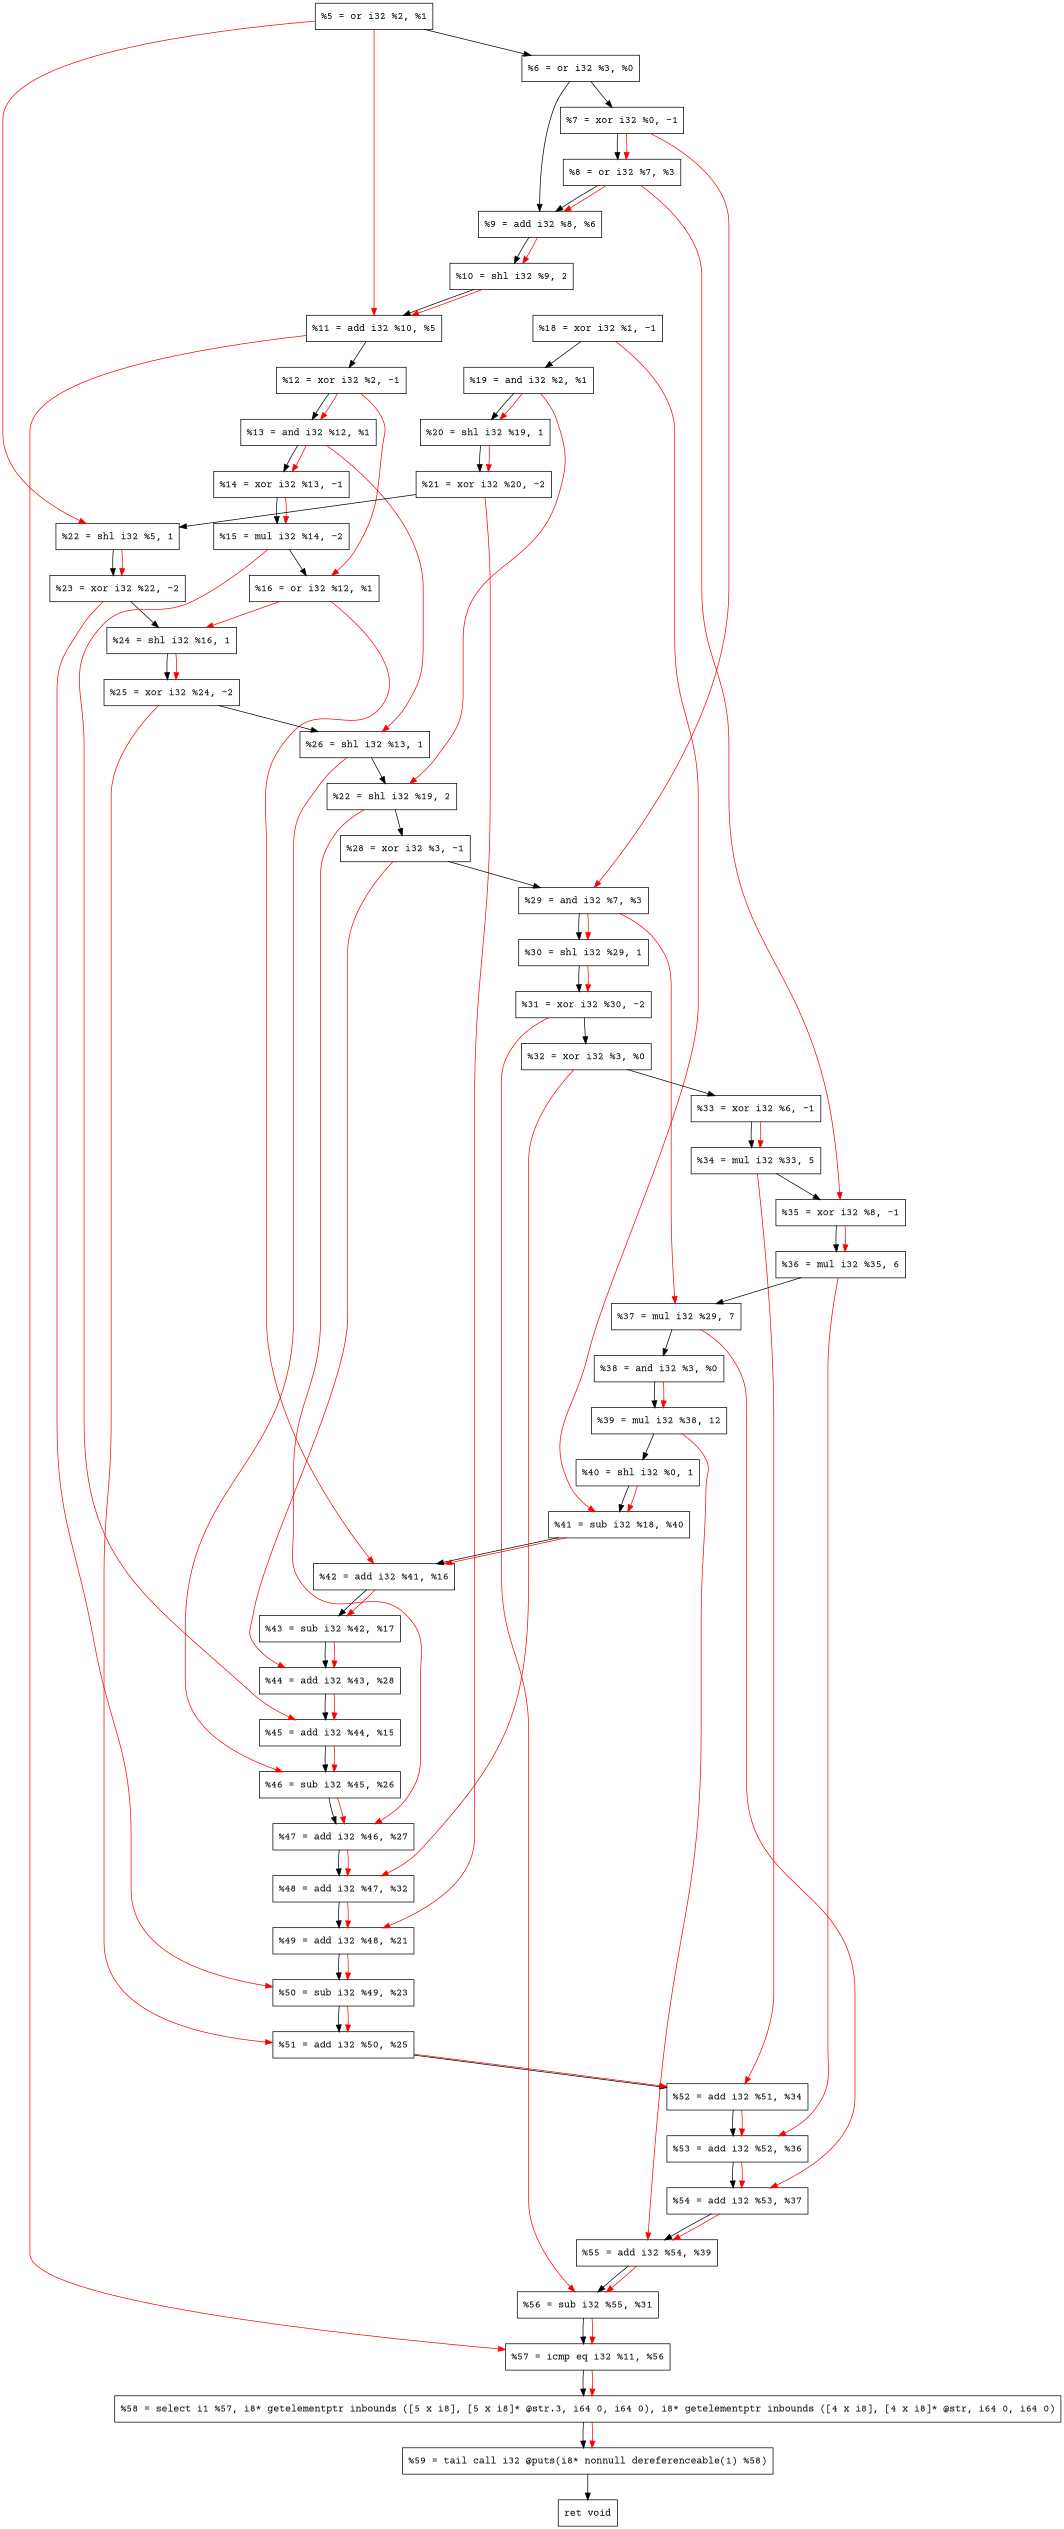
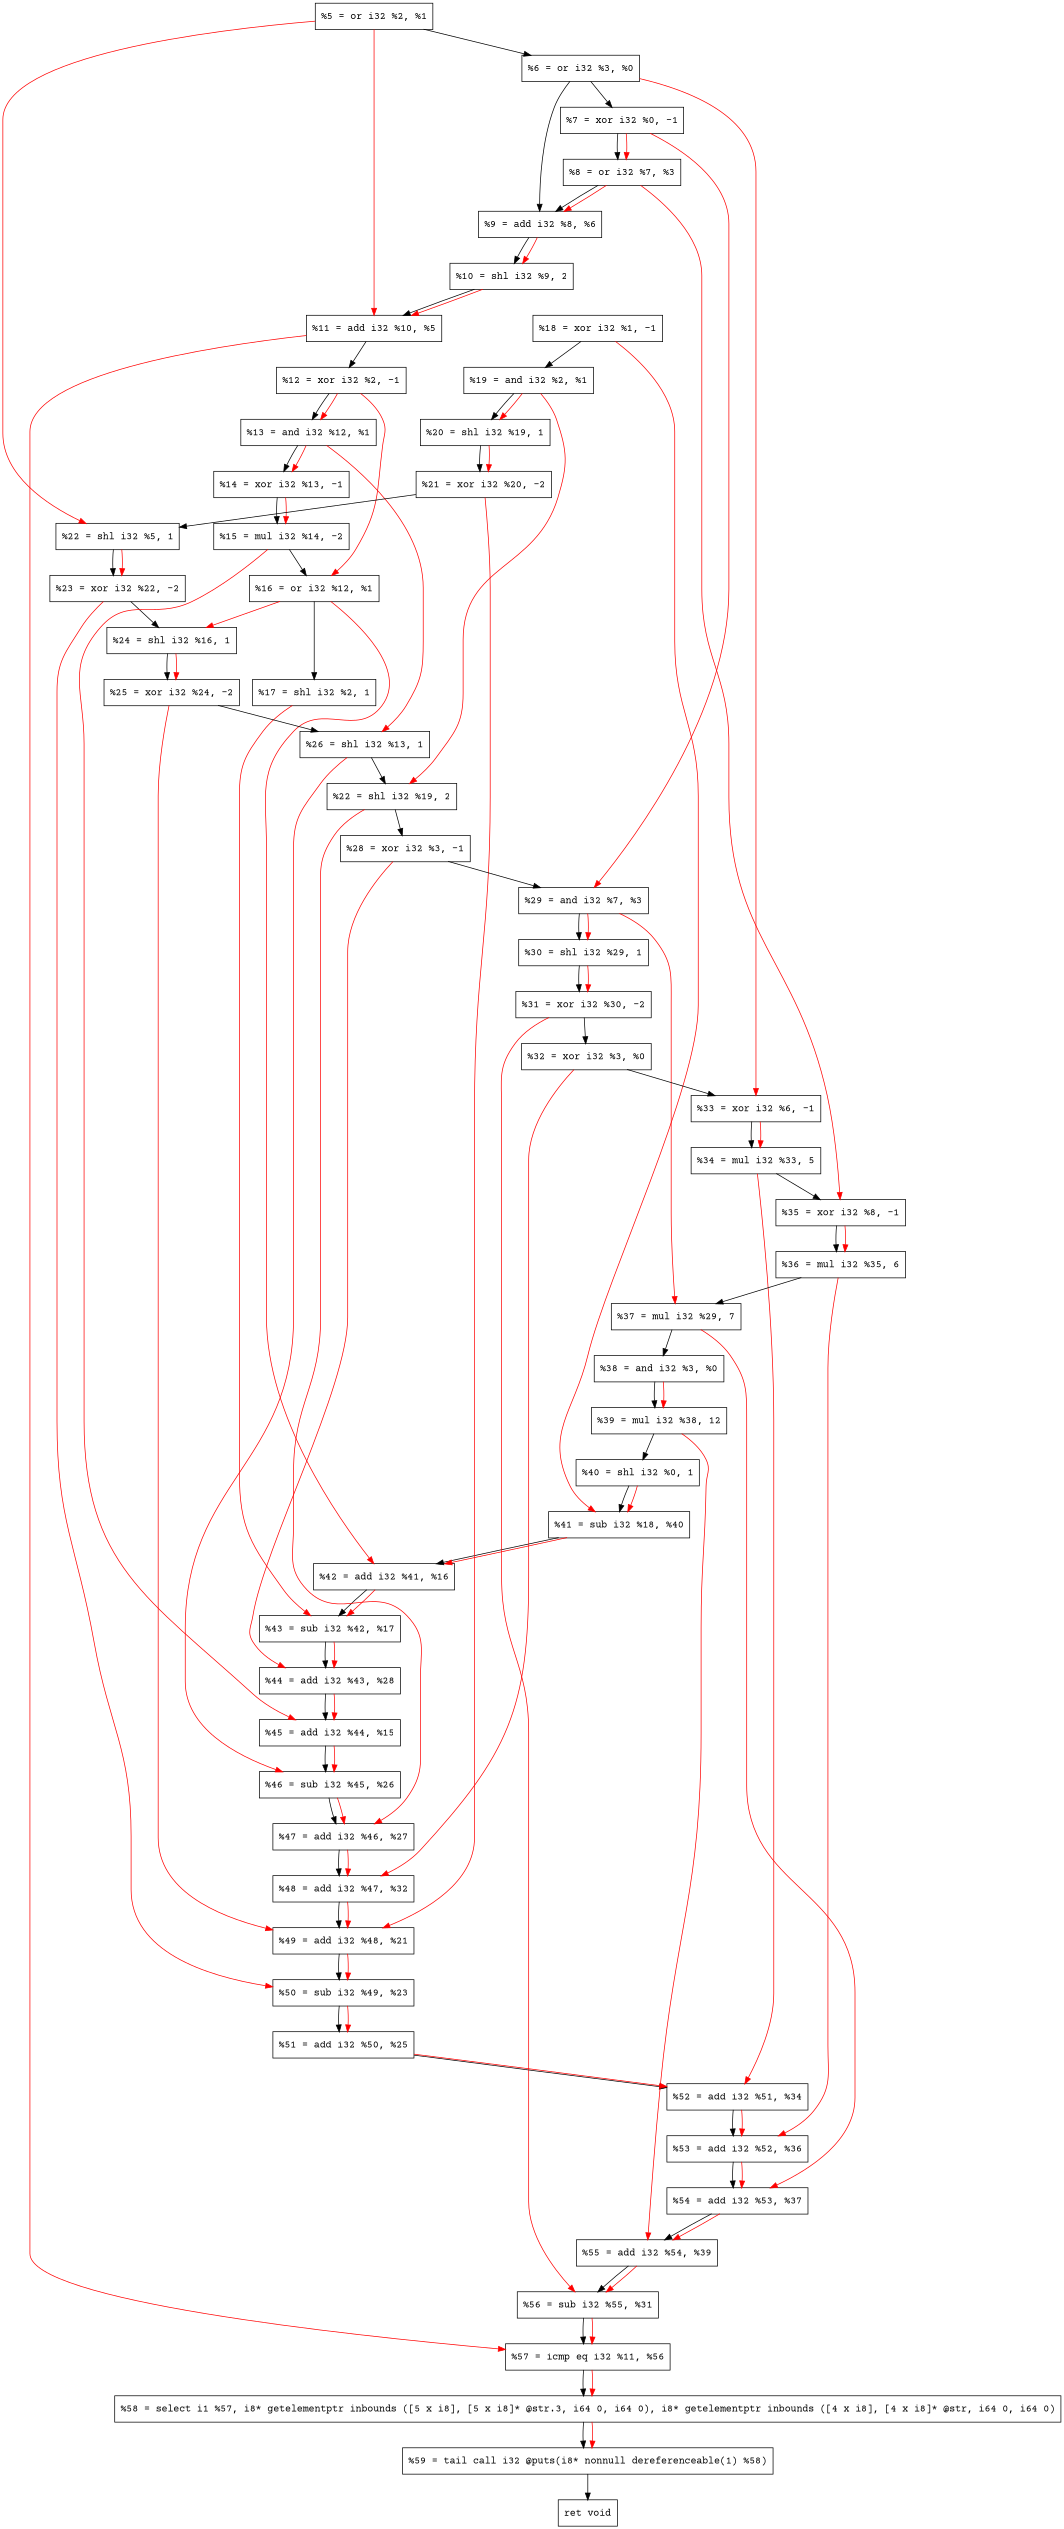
edge "%6 = or i32 %3, %0" -> "%33 = xor i32 %6, -1": added
node "%17 = shl i32 %2, 1": added
edge "%25 = xor i32 %24, -2" -> "%51 = add i32 %50, %25": now "%25 = xor i32 %24, -2" -> "%49 = add i32 %48, %21"
